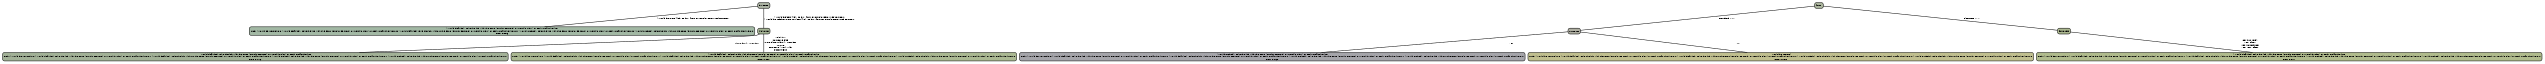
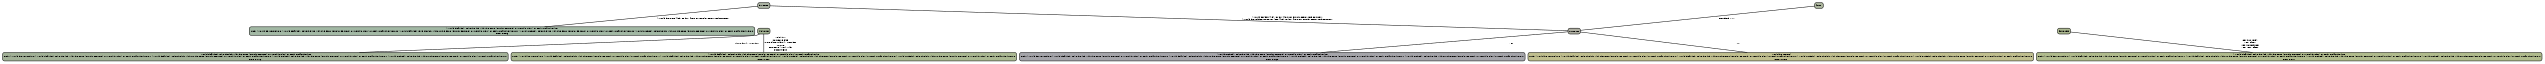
edge "buyesop" -- "hlphome": now "buyesop" -- "RACDIF3"
edge "form" -- "fampress": removed, label "alternate <y>"
